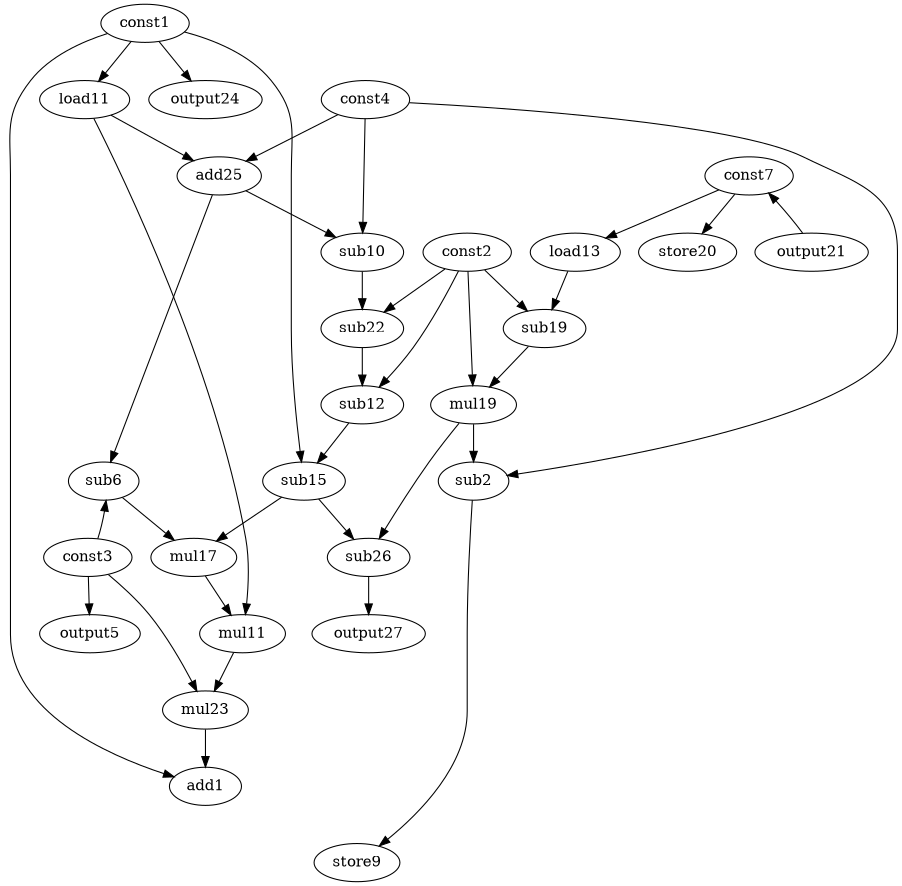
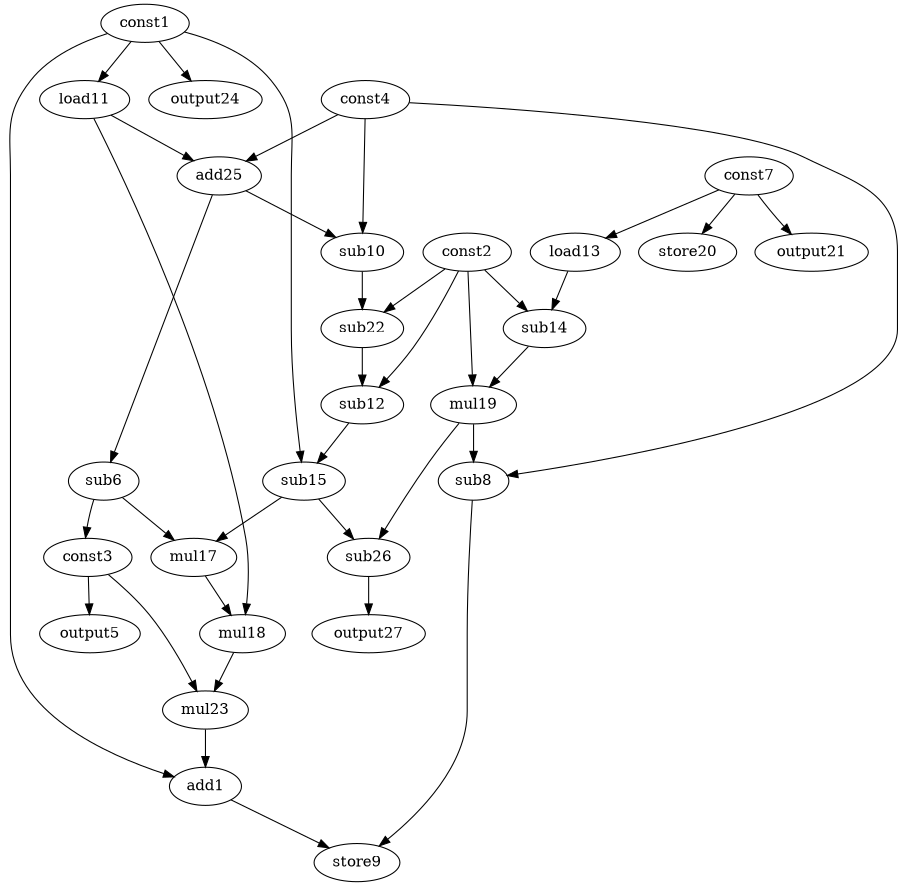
edge "output21" -> "const7": reversed
node "sub19": label "sub19" -> "sub14"
node "sub2": label "sub2" -> "sub8"
edge "const3" -> "sub6": reversed
node "mul11": label "mul11" -> "mul18"
edge "add1" -> "store9": added
